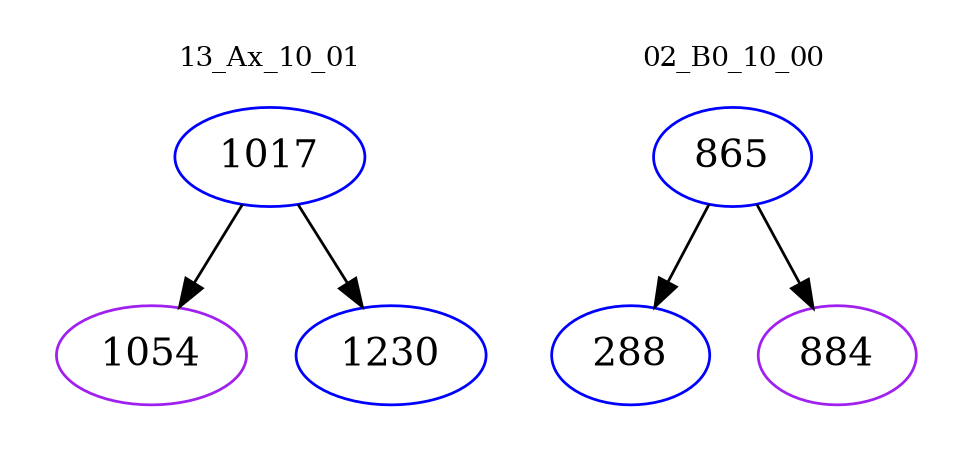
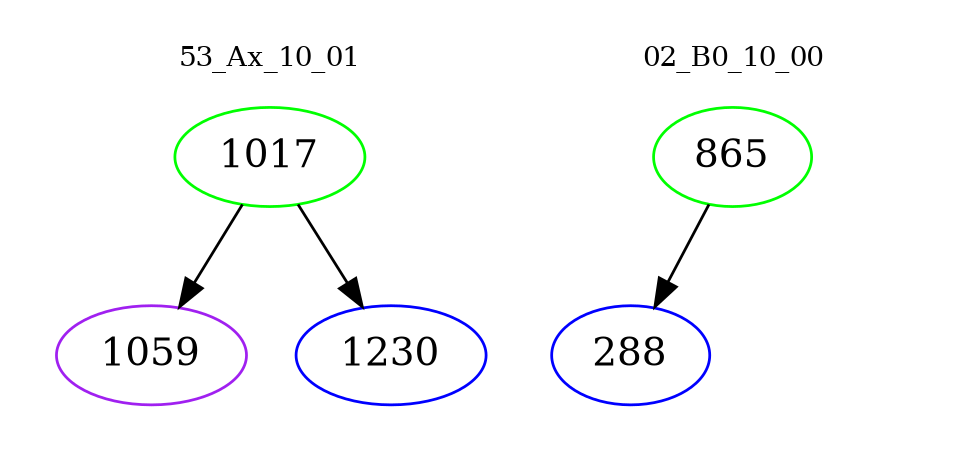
cluster "13_Ax_10_01": label "13_Ax_10_01" -> "53_Ax_10_01"
node "1017": color blue -> green
node "865": color blue -> green
node "1054": label "1054" -> "1059"
node "884": removed
